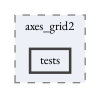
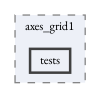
cluster "axes_grid2": label "axes_grid2" -> "axes_grid1"
